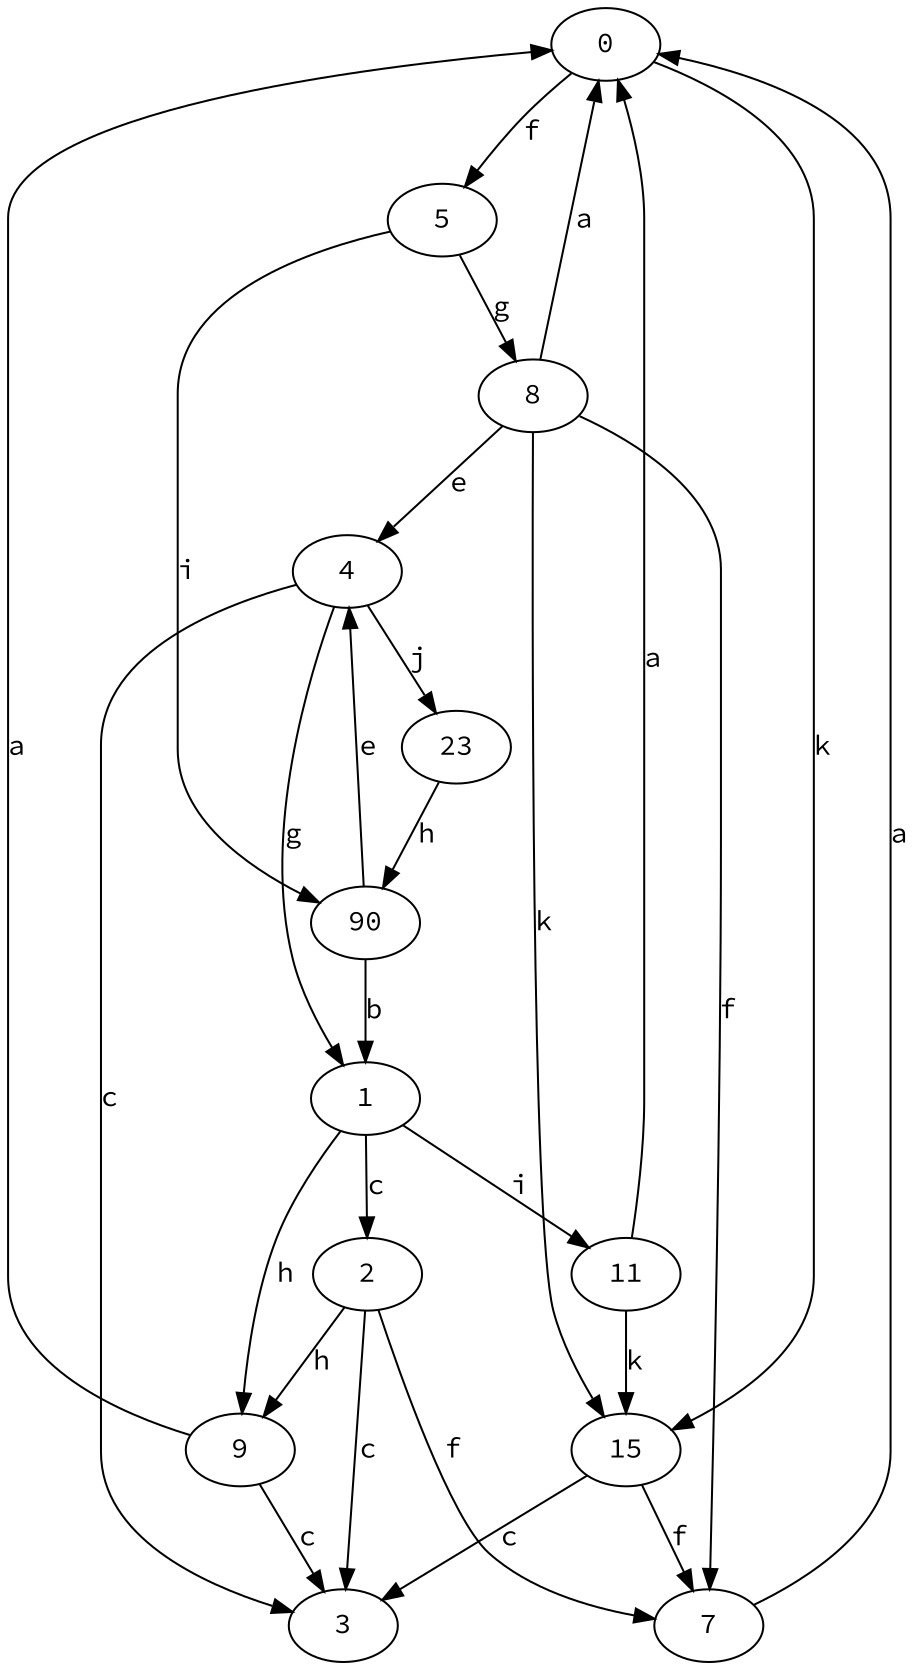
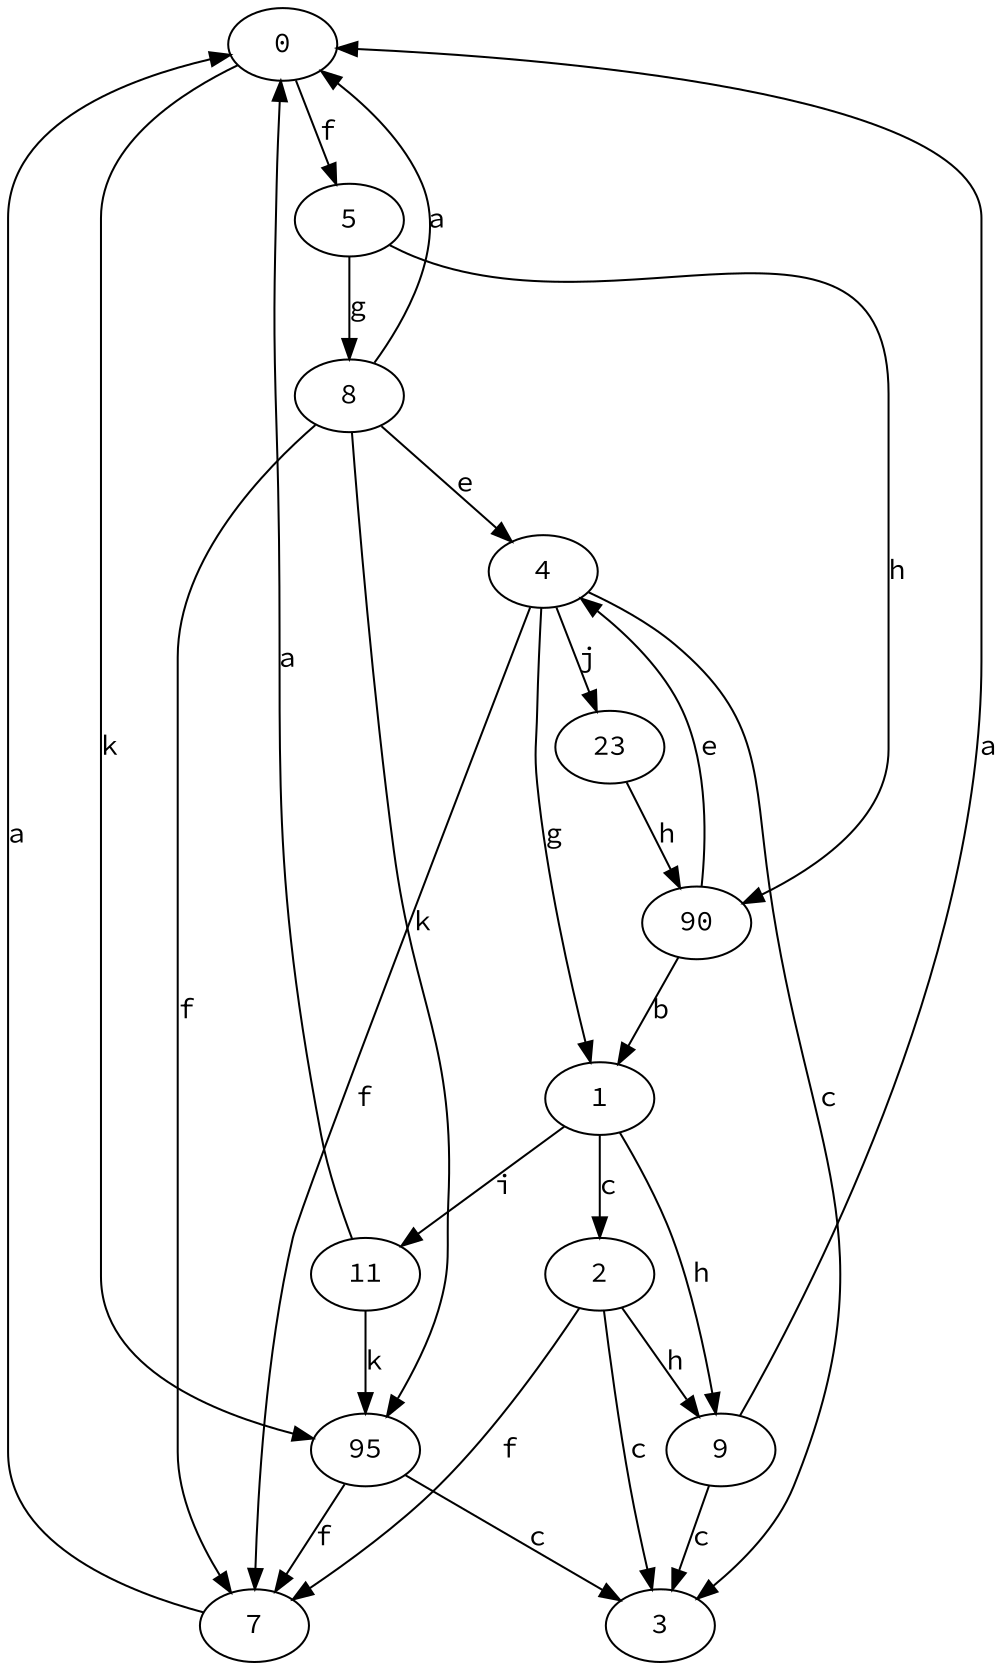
edge "5" -> "90": label "i" -> "h"
edge "4" -> "7": added, label "f"
node "15": label "15" -> "95"
